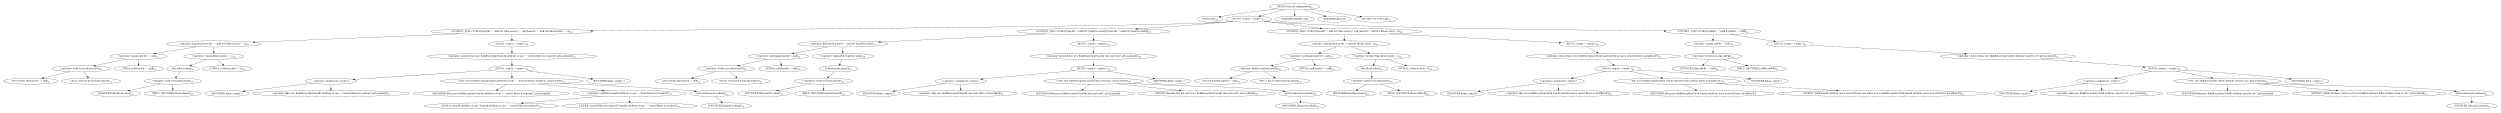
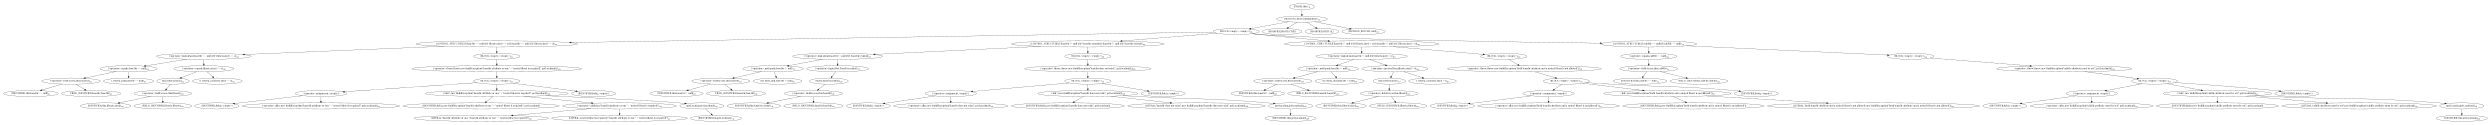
edge "(METHOD,checkConfiguration)" -> "(PARAM,this)": reversed
